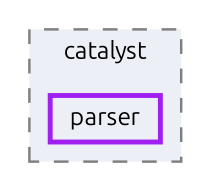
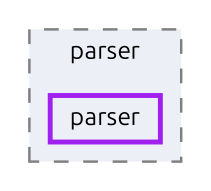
cluster "catalyst": label "catalyst" -> "parser"
